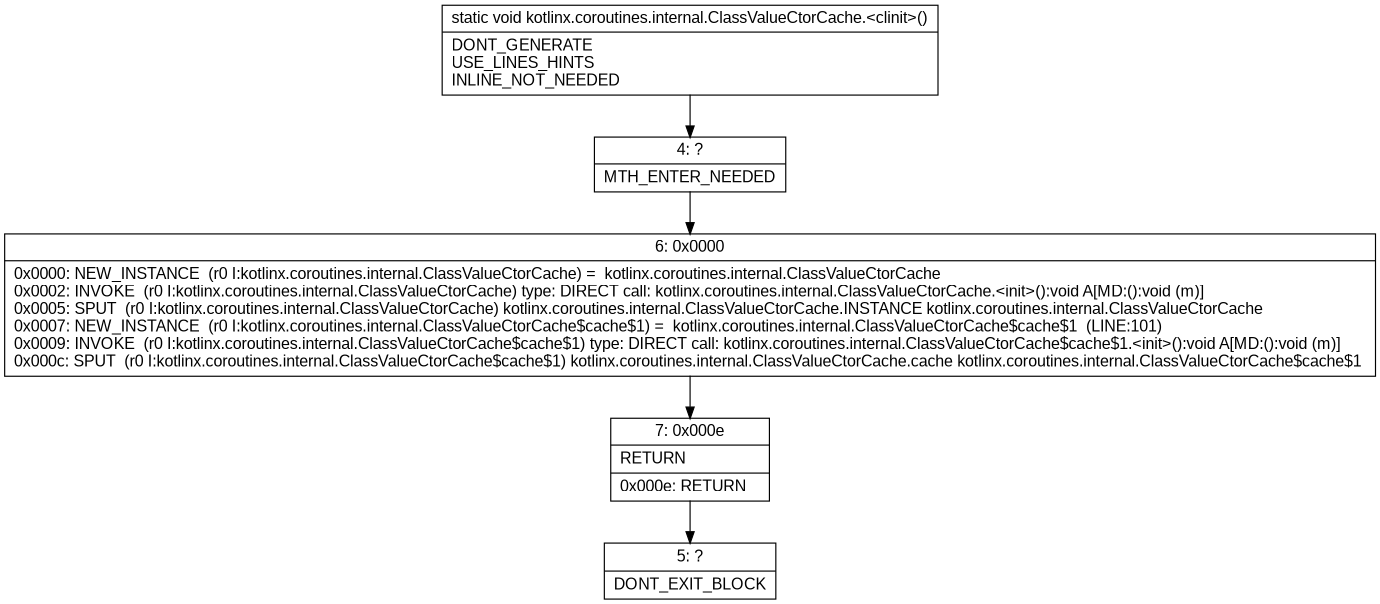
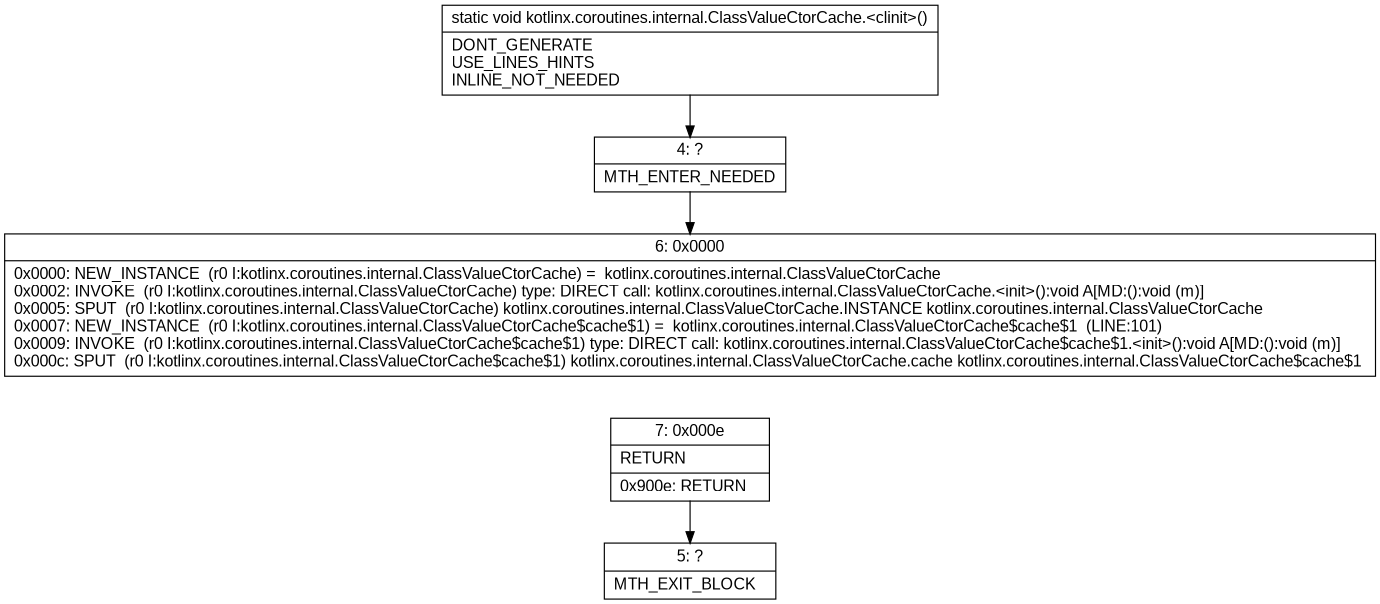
edge "6: 0x0000" -> "7: 0x000e": removed
node "7: 0x000e": text "0x000e: RETURN" -> "0x900e: RETURN"
node "5: ?": text "DONT_EXIT_BLOCK" -> "MTH_EXIT_BLOCK"
